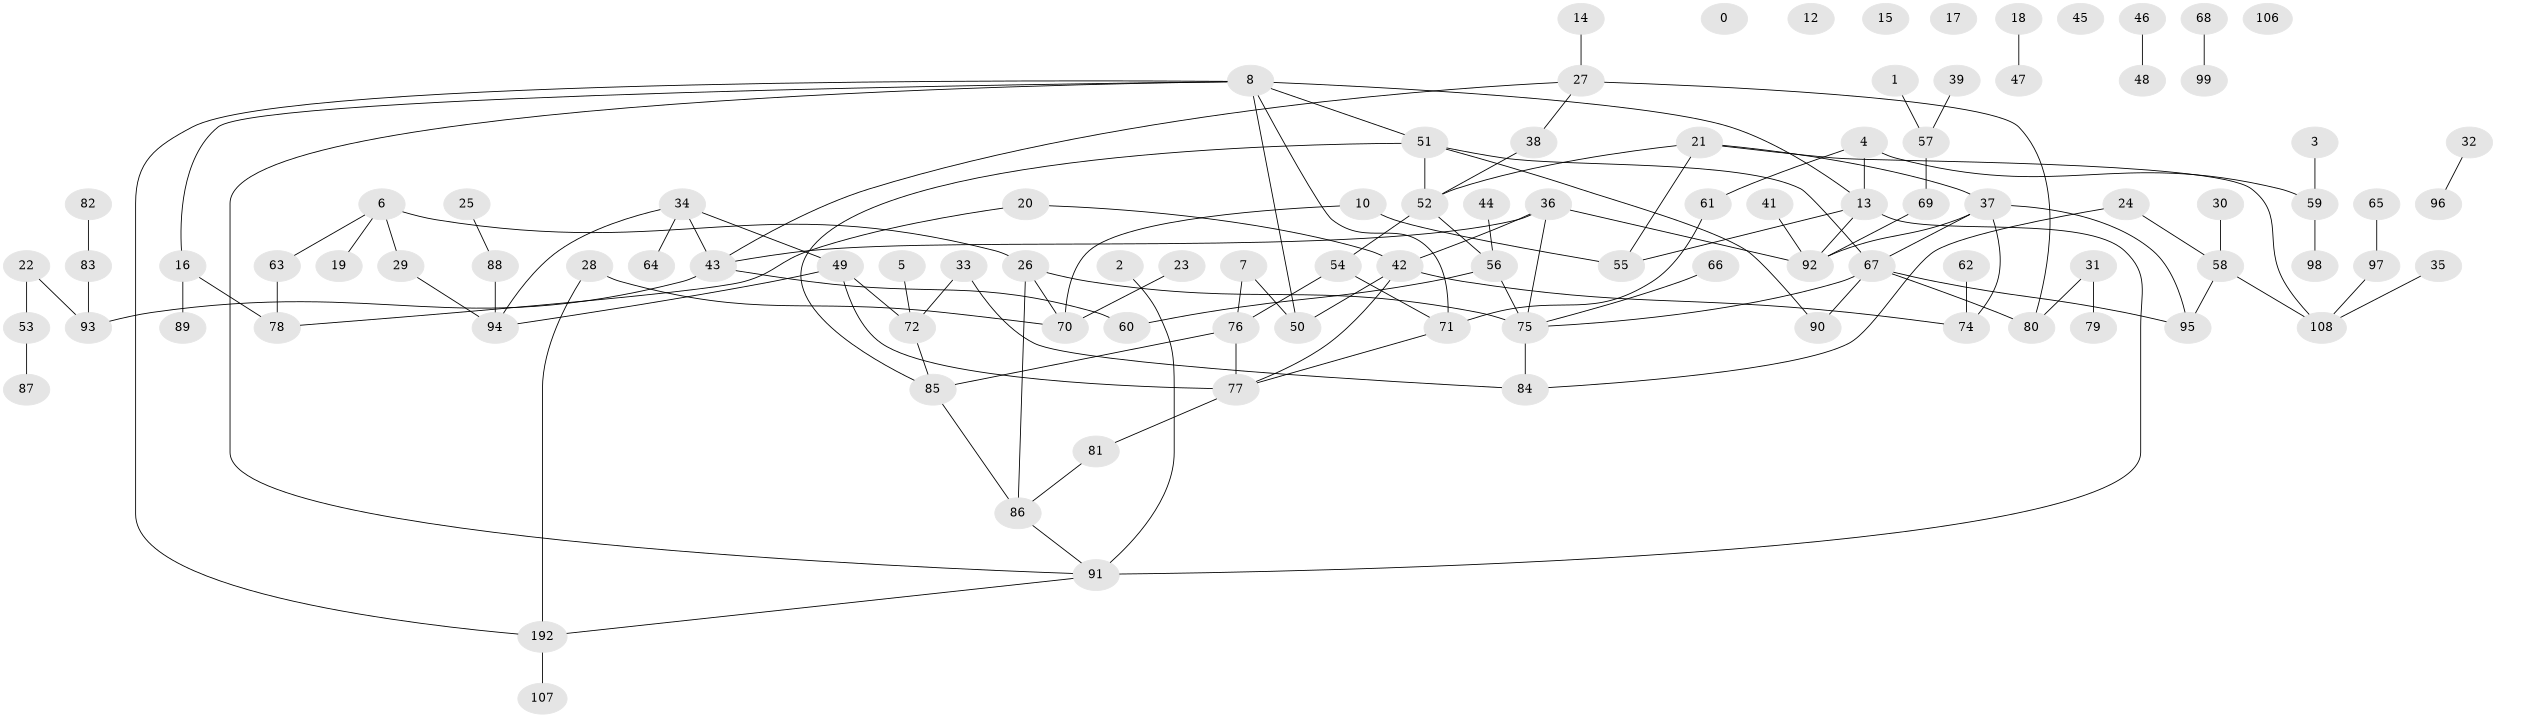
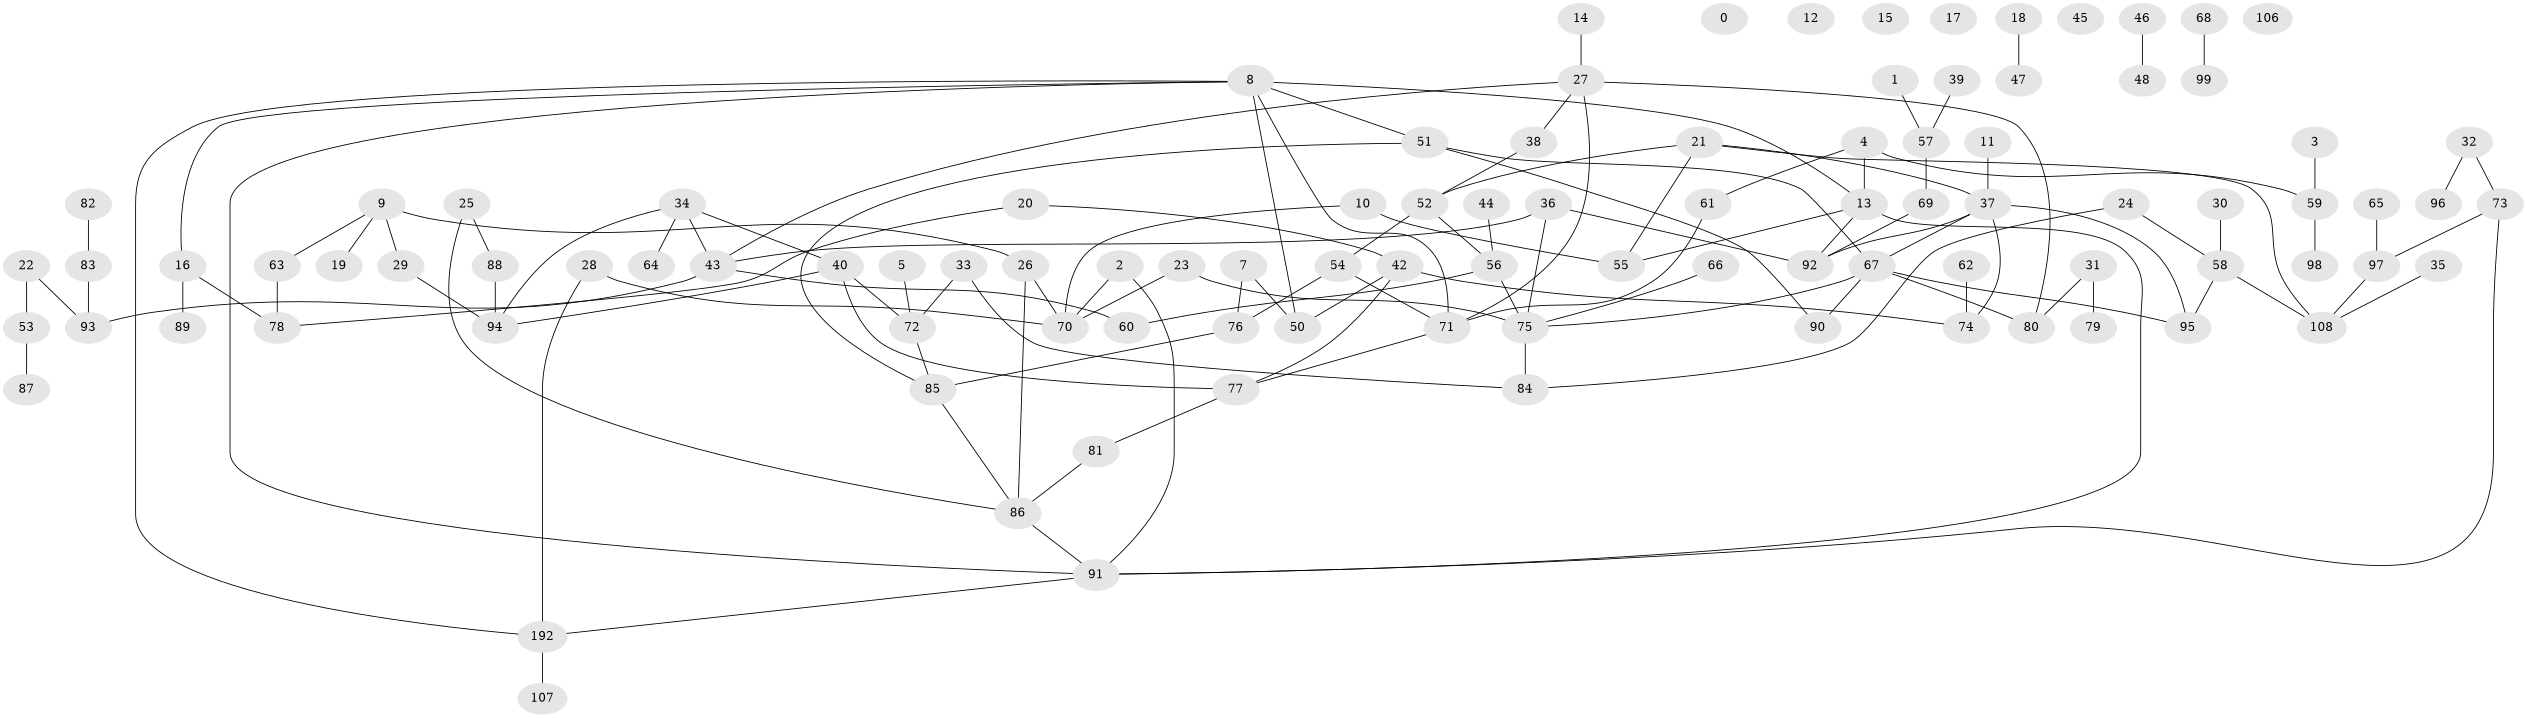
node "11": added
edge "51" -- "52": removed
node "6": label "6" -> "9"
node "41": removed
node "73": added
edge "27" -- "71": added
edge "36" -- "42": removed
node "49": label "49" -> "40"
edge "26" -- "75": now "23" -- "75"
edge "2" -- "70": added
edge "76" -- "77": removed
edge "25" -- "86": added
